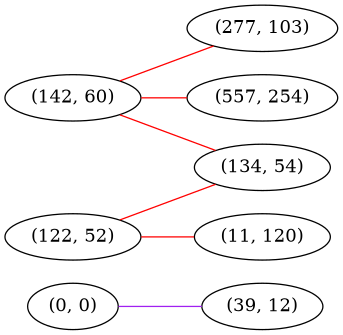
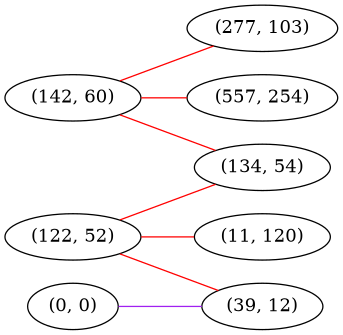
edge "(122, 52)" -- "(39, 12)": added
